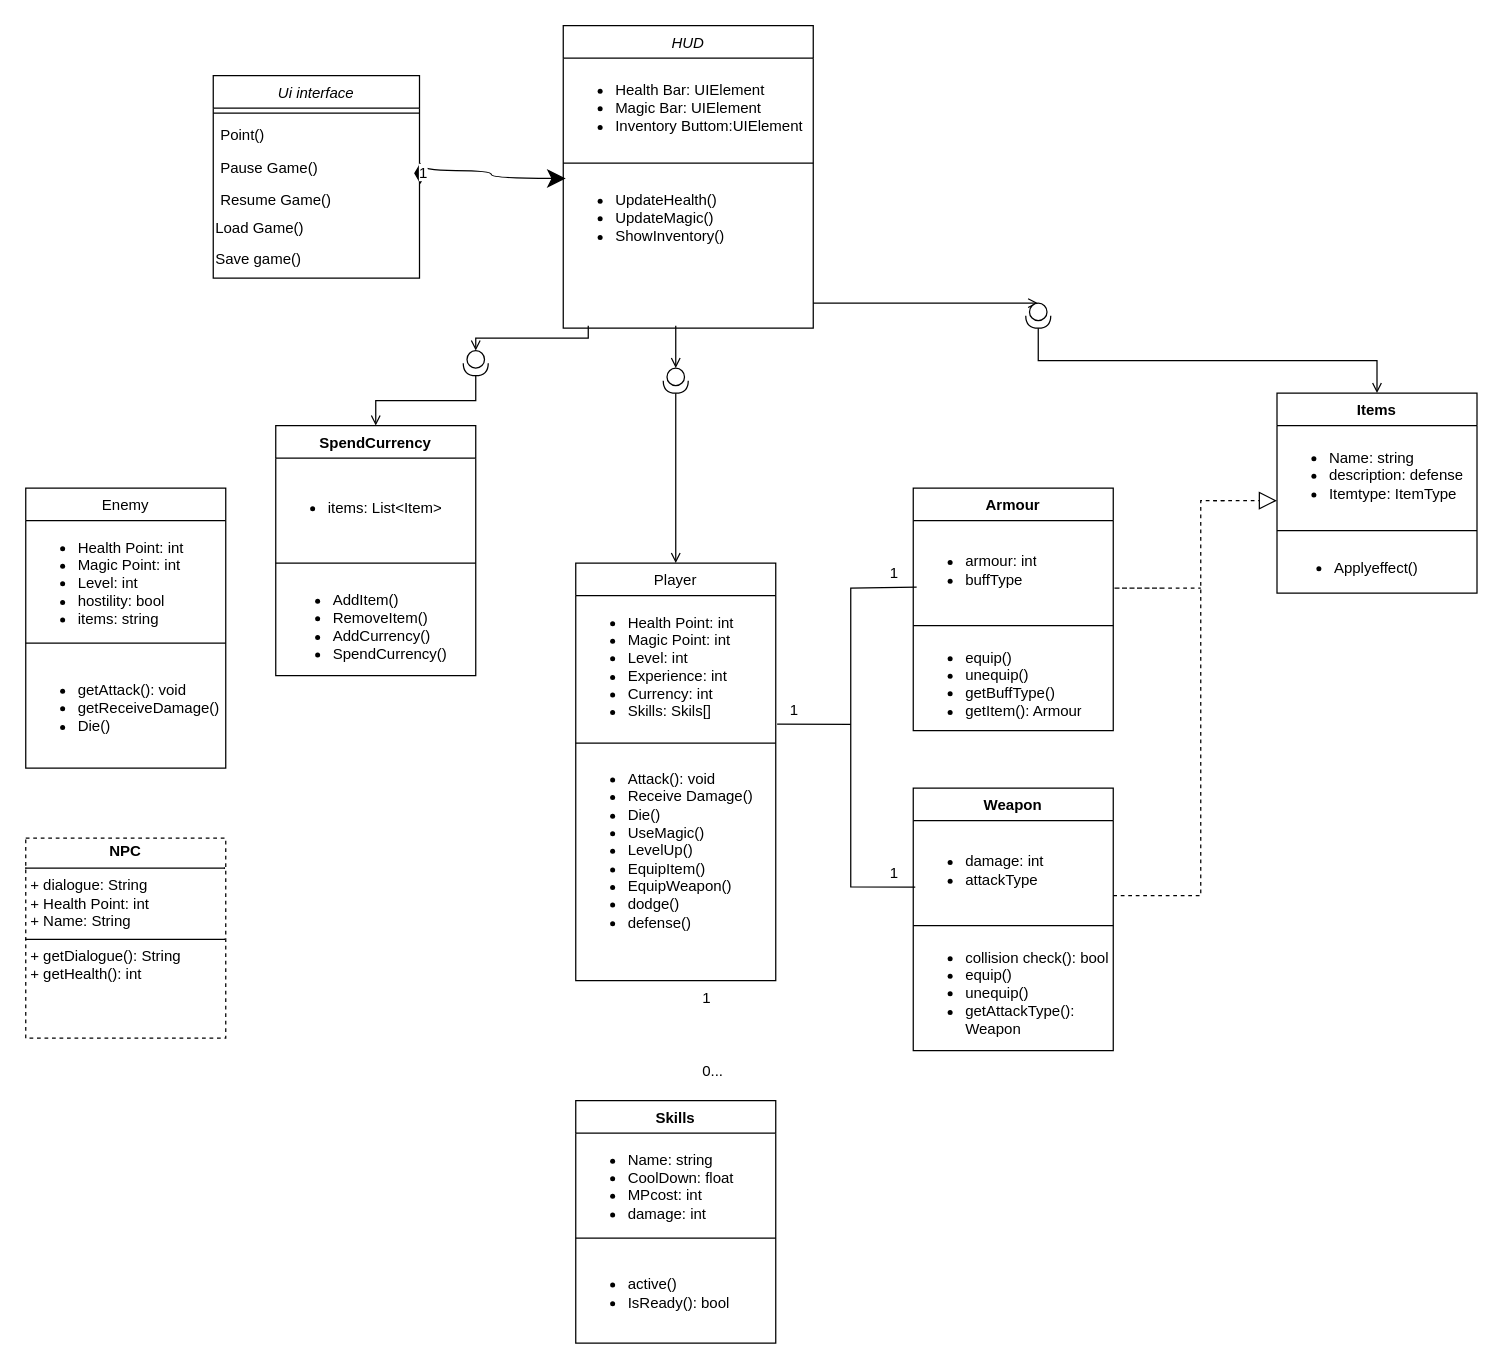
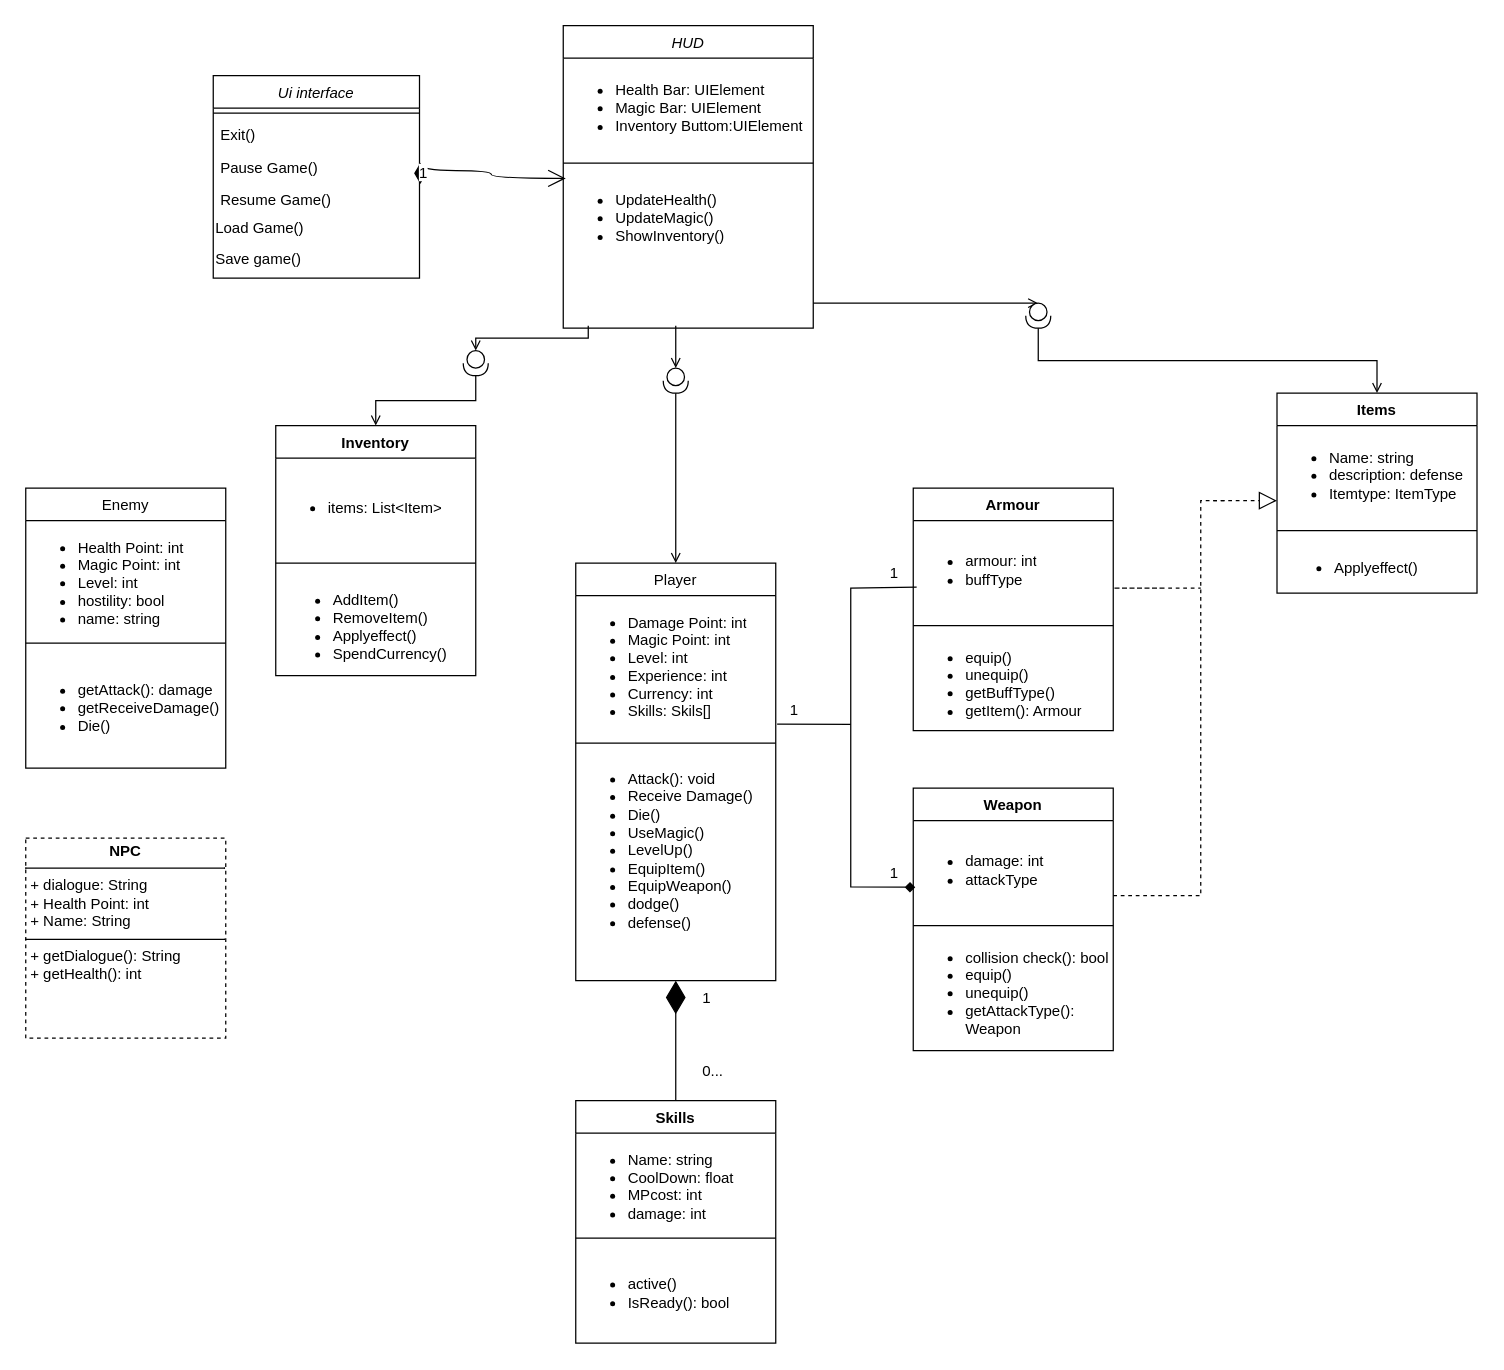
node "Point()": label "Point()" -> "Exit()"
edge "Resume Game()" -- "UpdateHealth() UpdateMagic() ShowInventory()": arrowhead classic -> open
node "SpendCurrency": label "SpendCurrency" -> "Inventory"
node "Health Point: int Magic Point: int Level: int hostility: bool items: string": label "Health Point: int Magic Point: int Level: int hostility: bool items: string" -> "Health Point: int Magic Point: int Level: int hostility: bool name: string"
node "AddItem() RemoveItem() AddCurrency() SpendCurrency()": label "AddItem() RemoveItem() AddCurrency() SpendCurrency()" -> "AddItem() RemoveItem() Applyeffect() SpendCurrency()"
node "Health Point: int Magic Point: int Level: int Experience: int Currency: int Skills: Skils[]": label "Health Point: int Magic Point: int Level: int Experience: int Currency: int Skills: Skils[]" -> "Damage Point: int Magic Point: int Level: int Experience: int Currency: int Skills: Skils[]"
node "getAttack(): void getReceiveDamage() Die()": label "getAttack(): void getReceiveDamage() Die()" -> "getAttack(): damage getReceiveDamage() Die()"
edge "armour: int buffType" -- "damage: int attackType": arrowhead none -> diamond
edge "Skills" -> "Player": added
